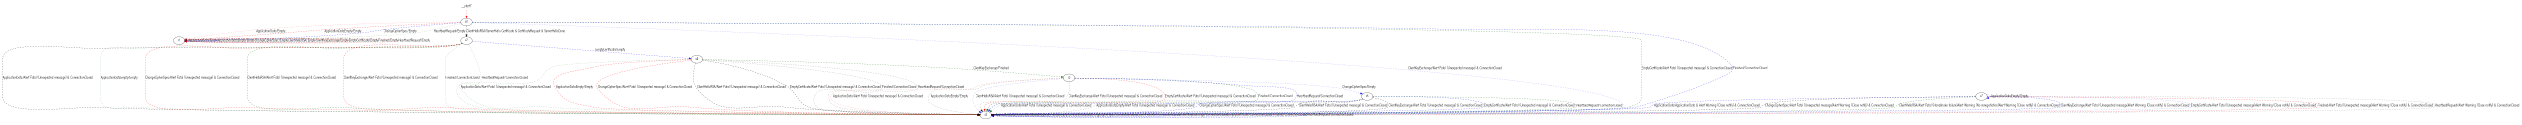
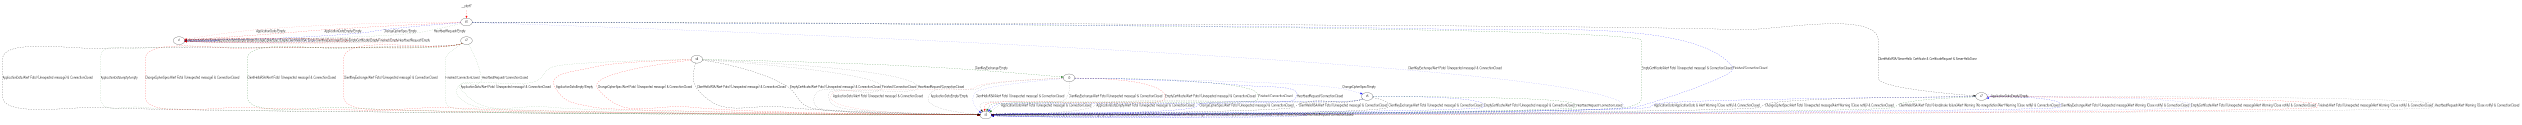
edge "s0" -> "s2": now "s0" -> "s7"
edge "s2" -> "s4": removed, label "EmptyCertificate/Empty"
edge "s4" -> "s5": label "ClientKeyExchange/Finished" -> "ClientKeyExchange/Empty"
